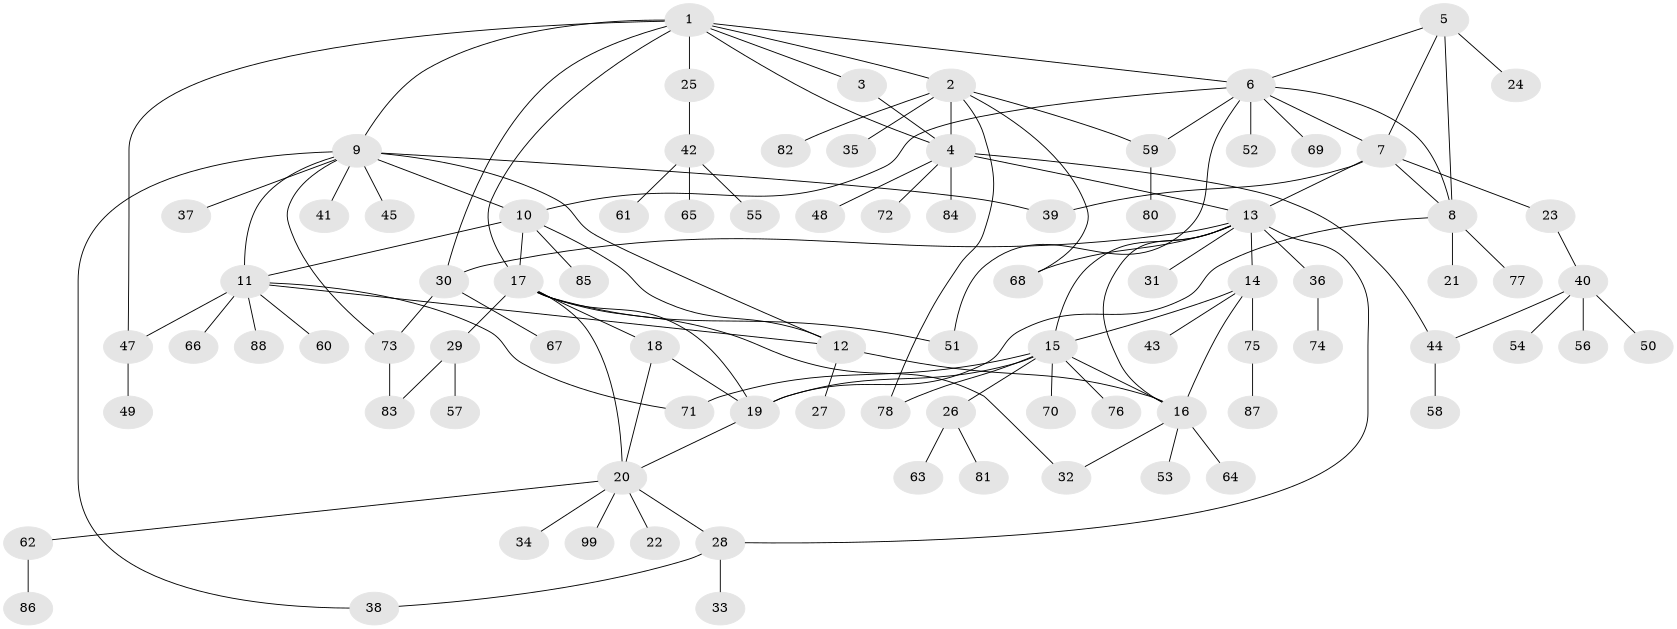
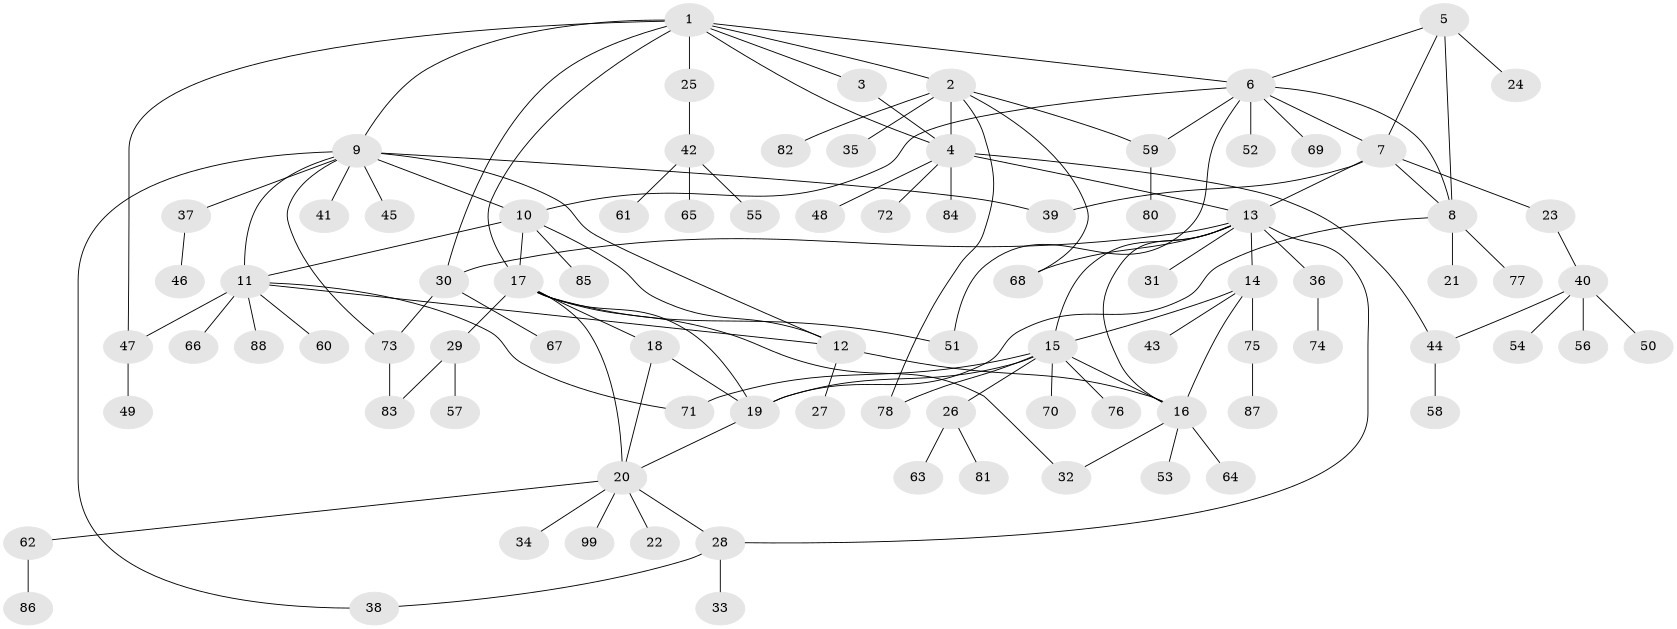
node "46": added
